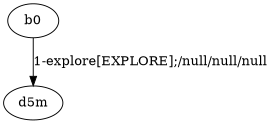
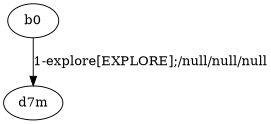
node "d5m": label "d5m" -> "d7m"
